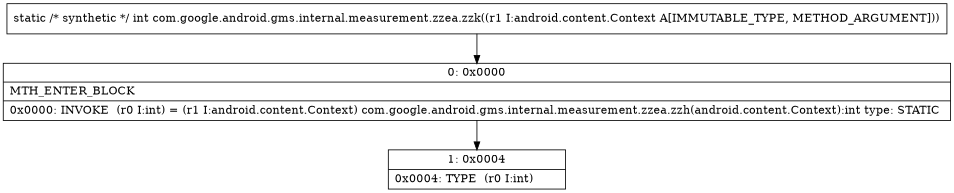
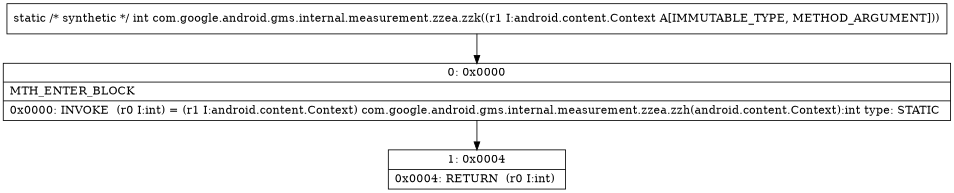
node "1: 0x0004": text "0x0004: TYPE  (r0 I:int)" -> "0x0004: RETURN  (r0 I:int)"
